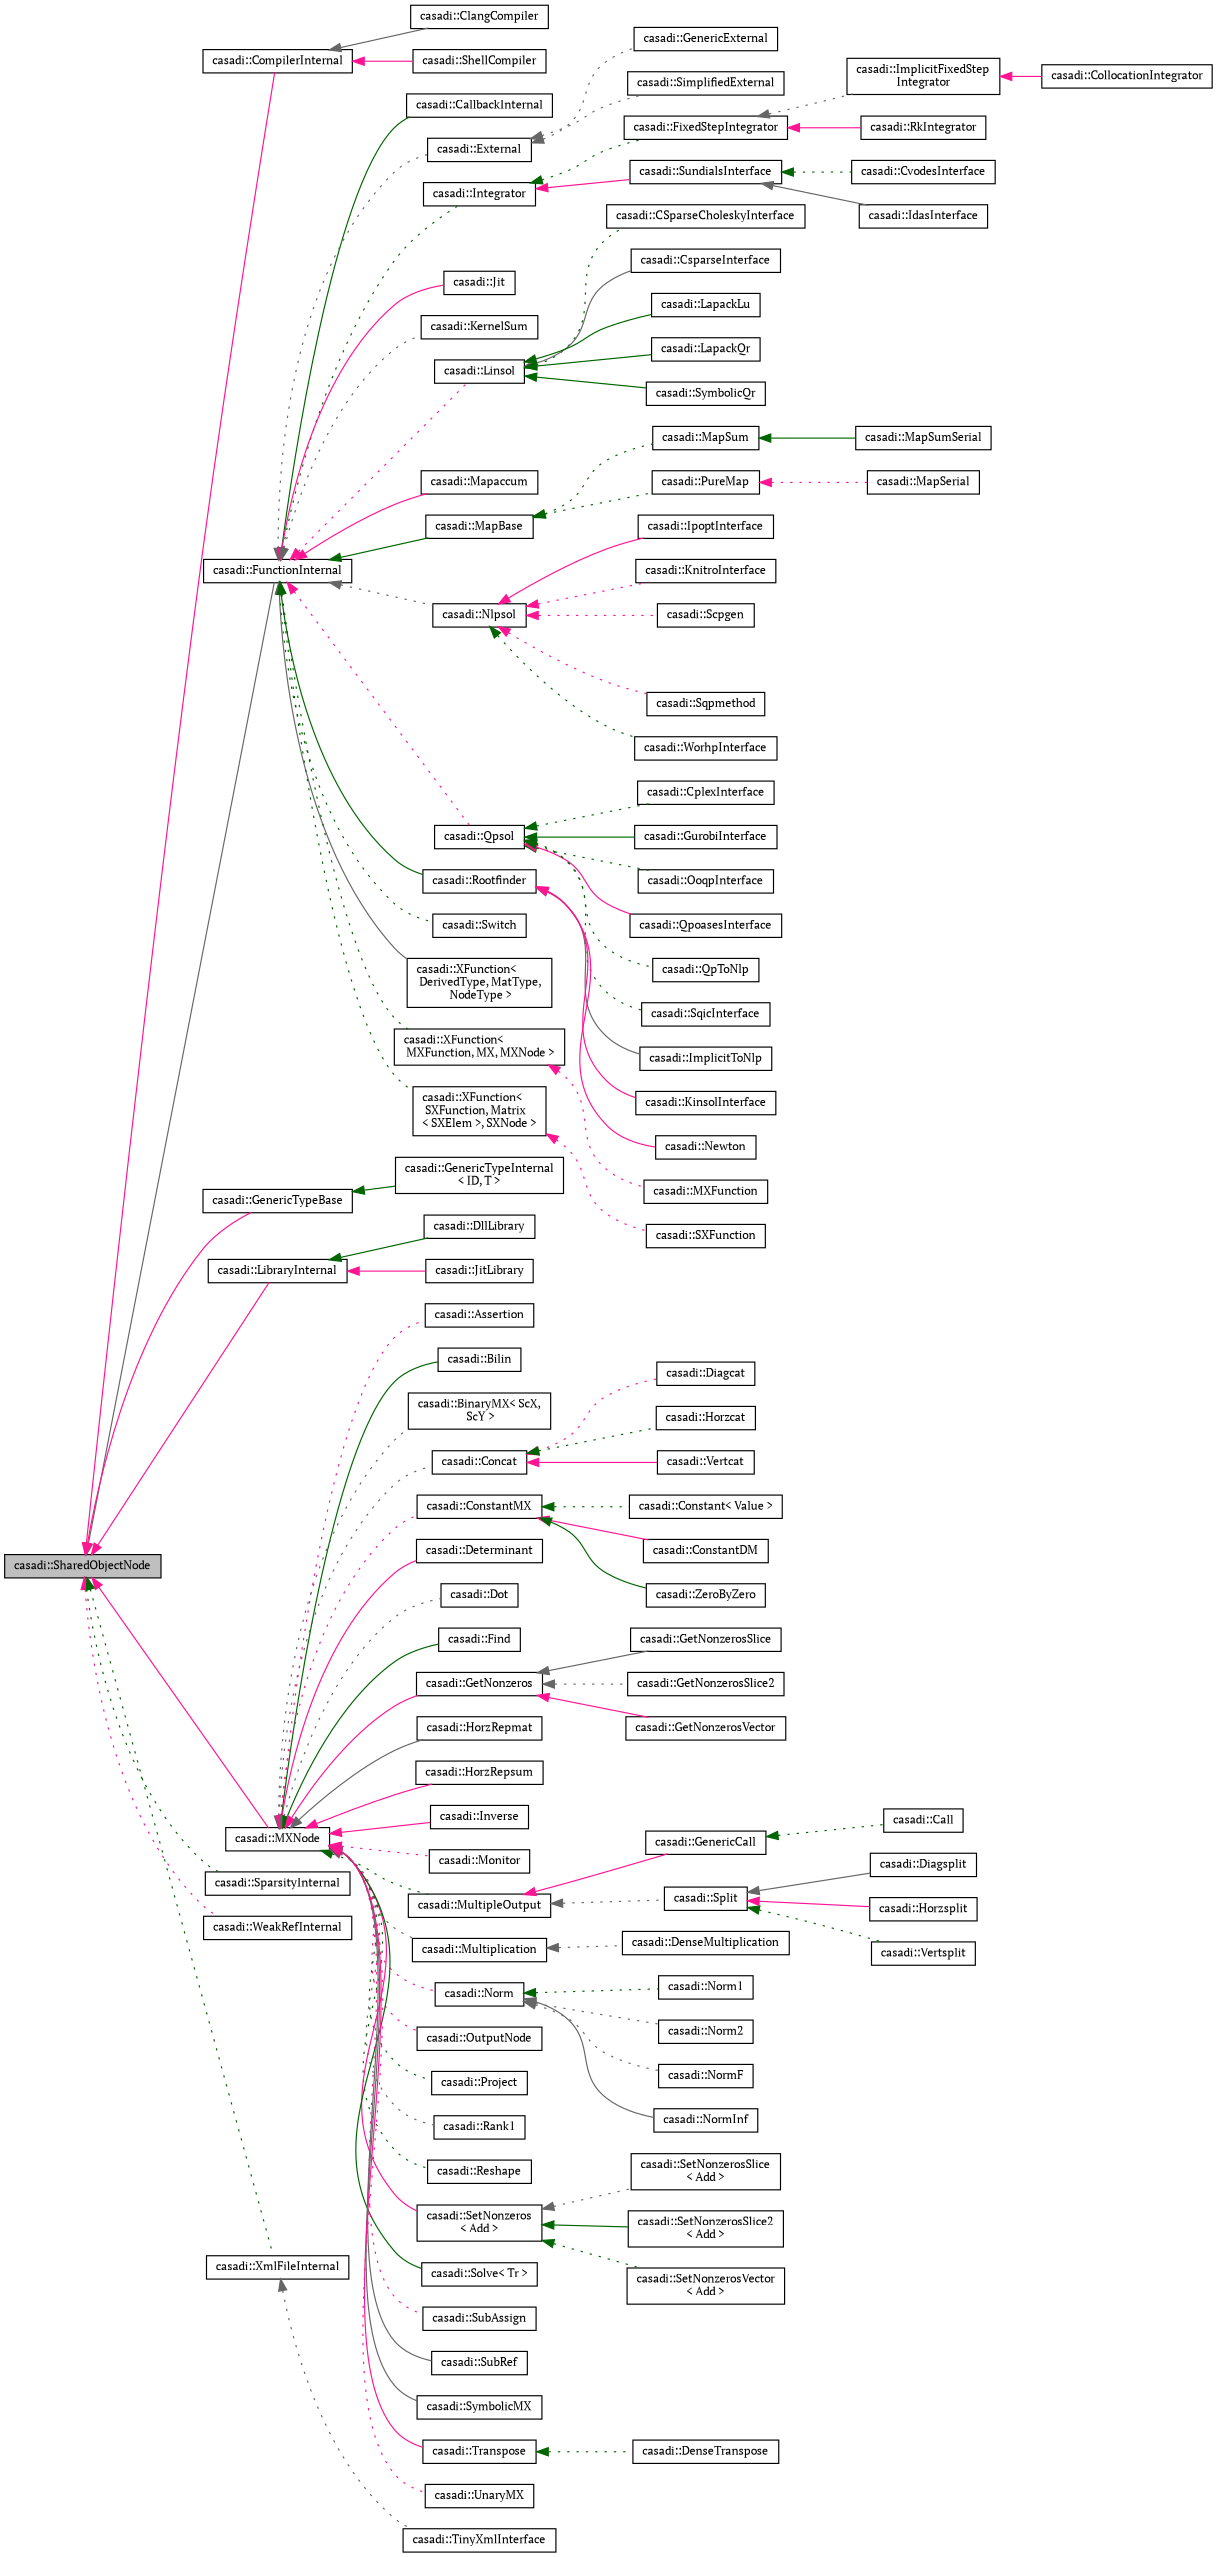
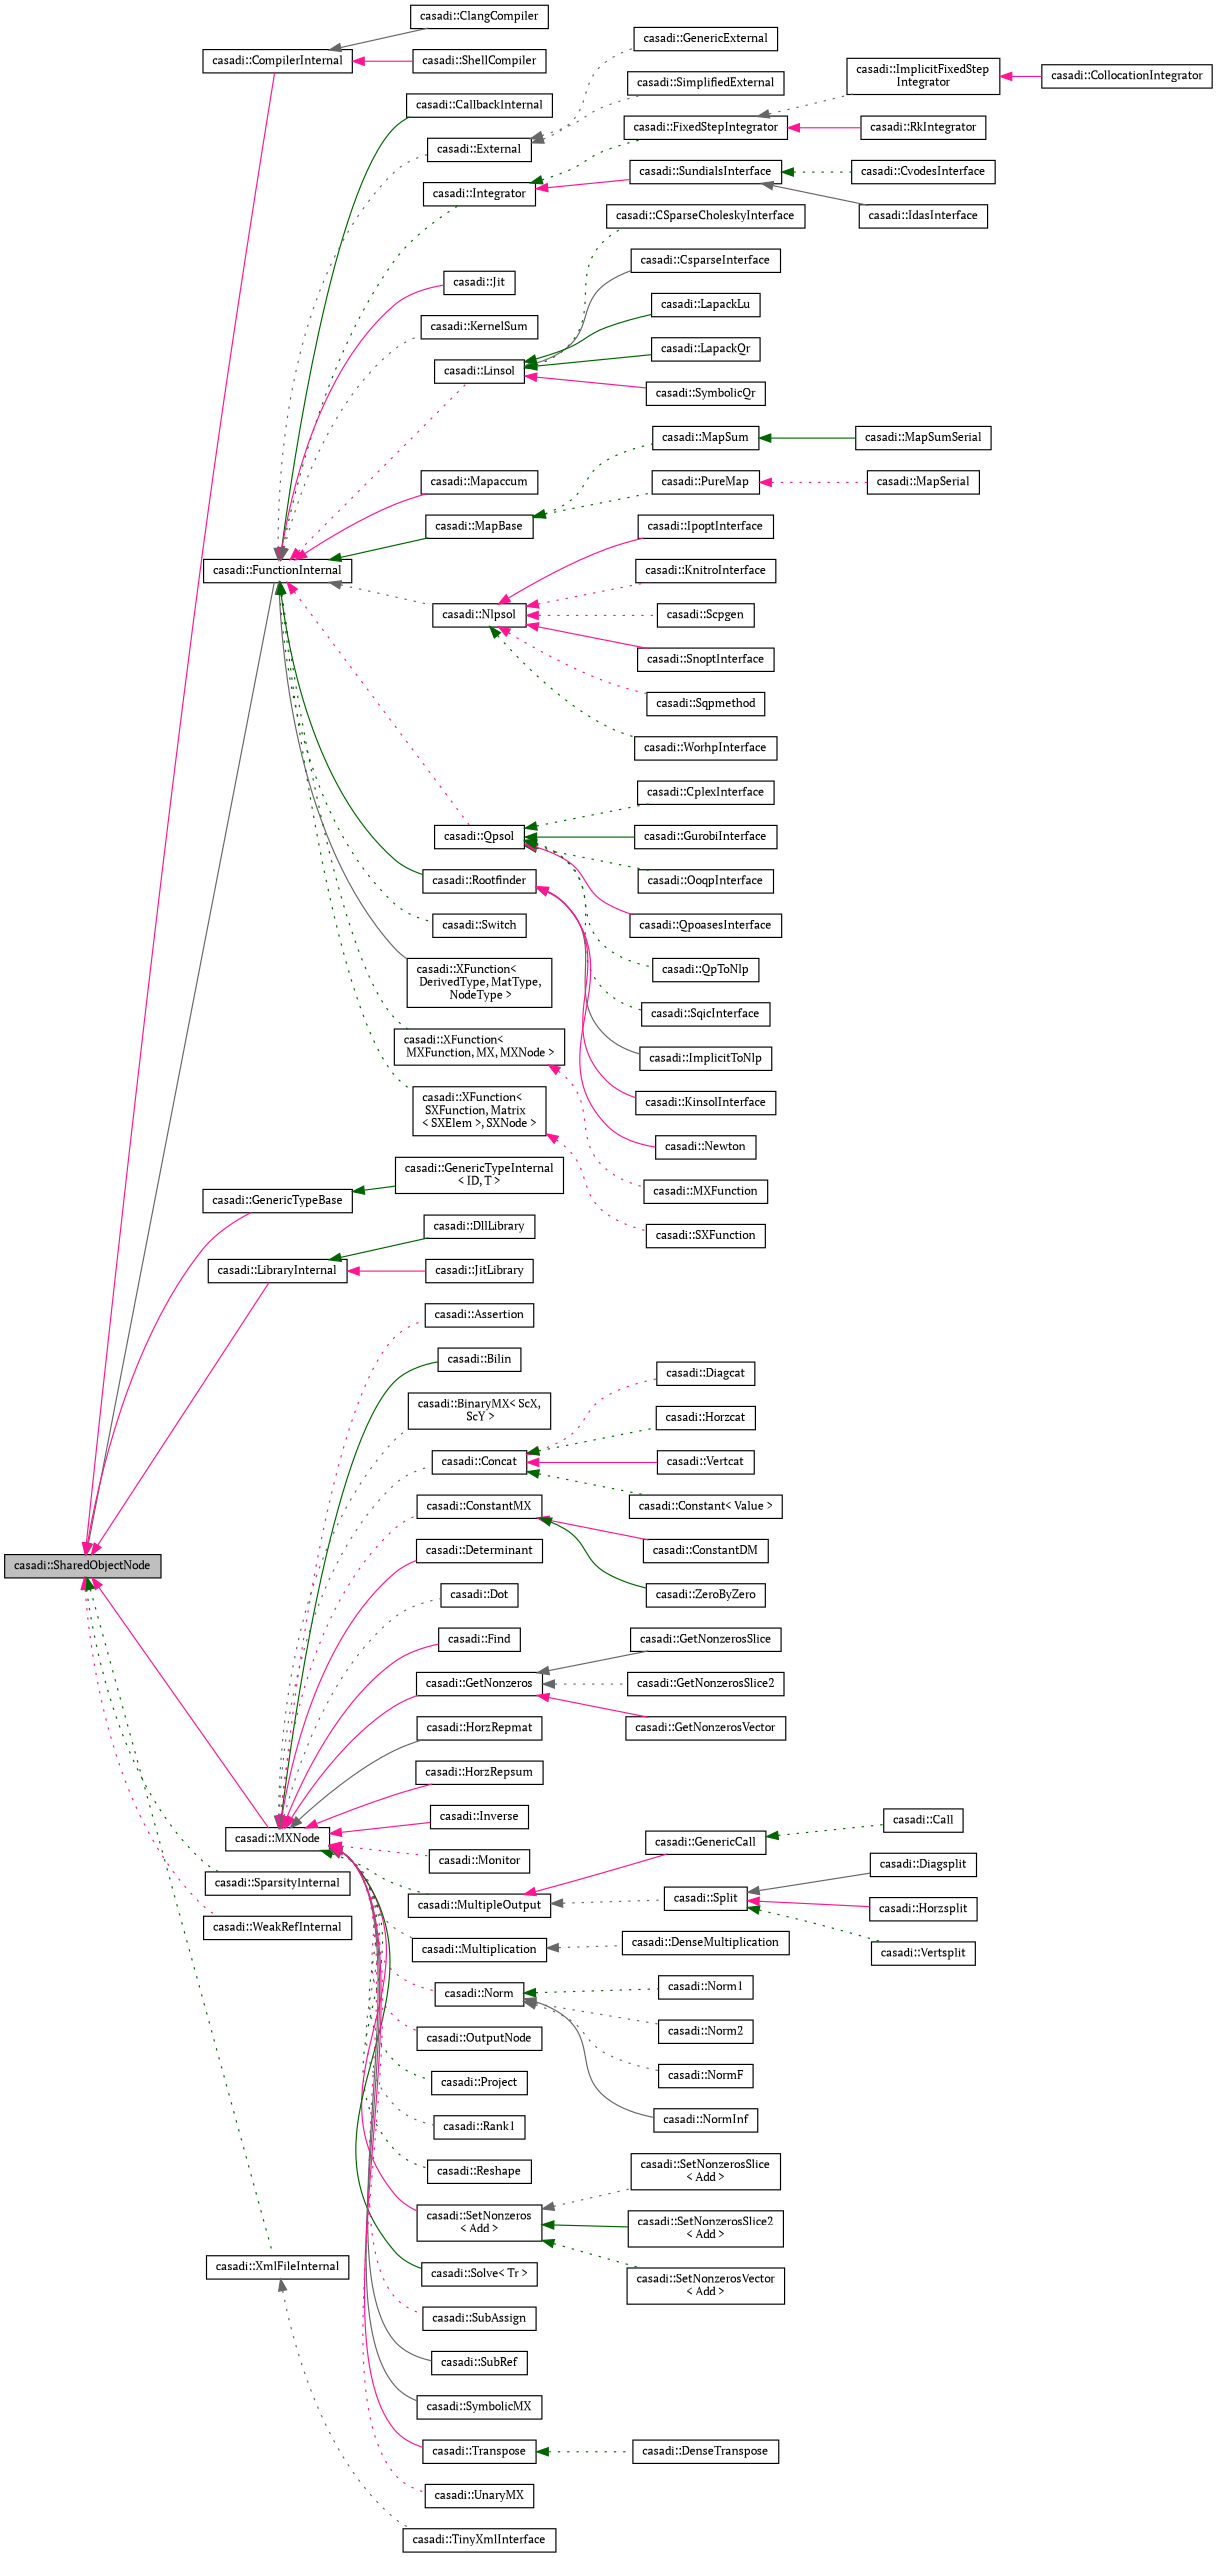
edge "casadi::SymbolicQr" -> "casadi::Linsol": color darkgreen -> deeppink
node "casadi::SnoptInterface": added
edge "casadi::Constant< Value >" -> "casadi::ConstantMX": now "casadi::Constant< Value >" -> "casadi::Concat"
edge "casadi::Find" -> "casadi::MXNode": color darkgreen -> deeppink
